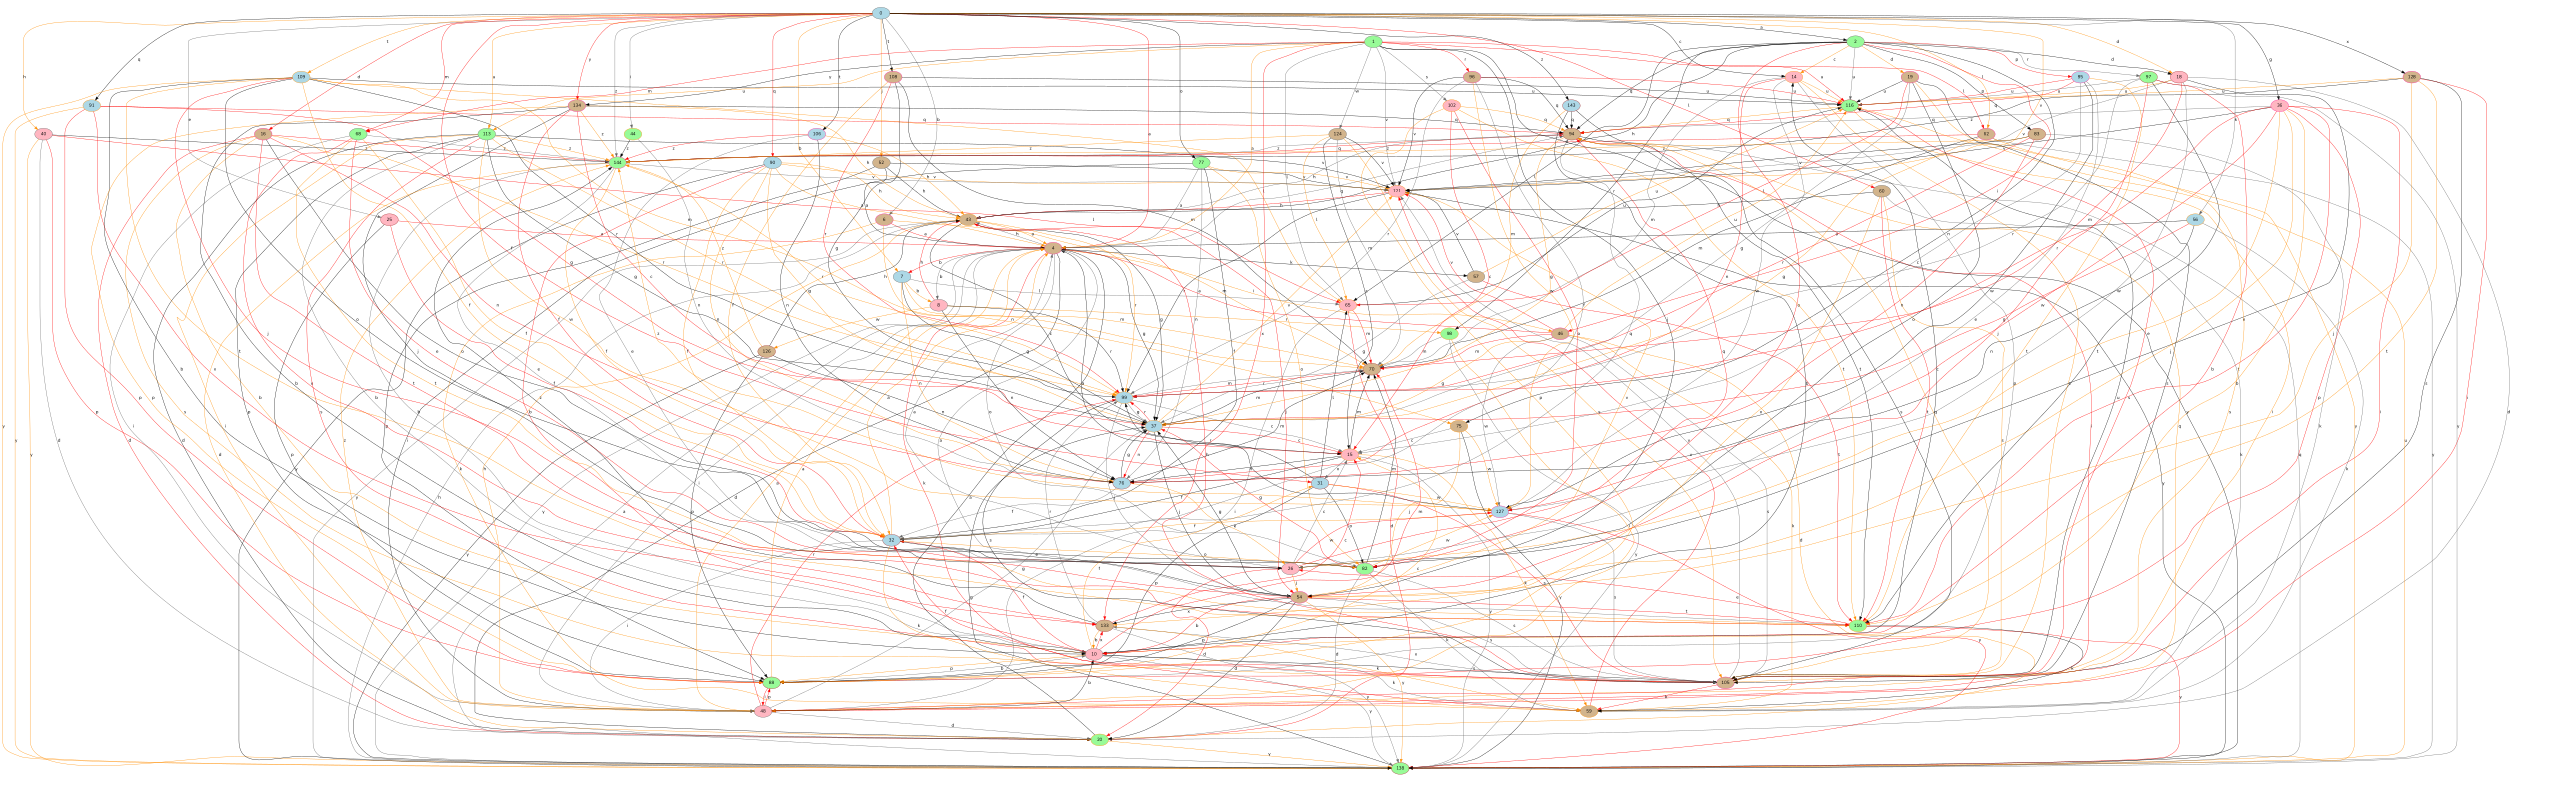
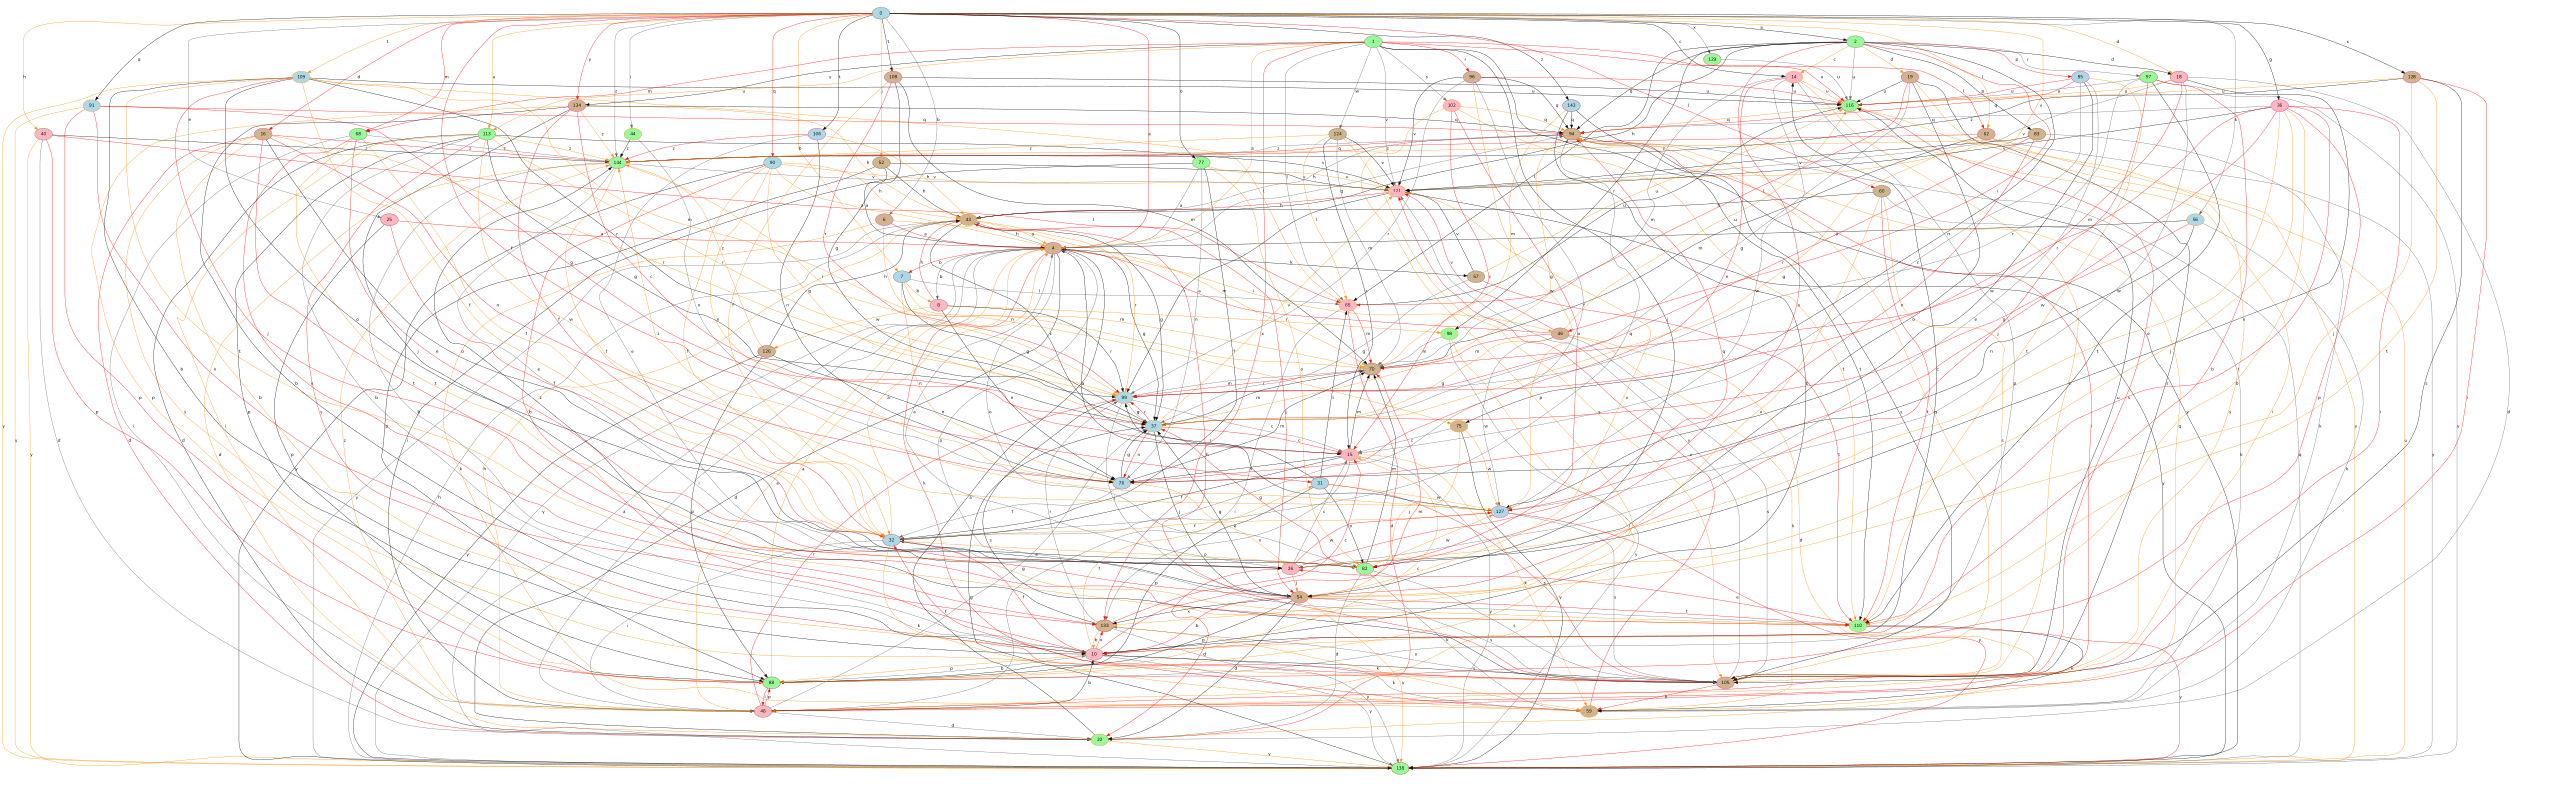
node "129": added
edge "15" -> "31": now "15" -> "133"
